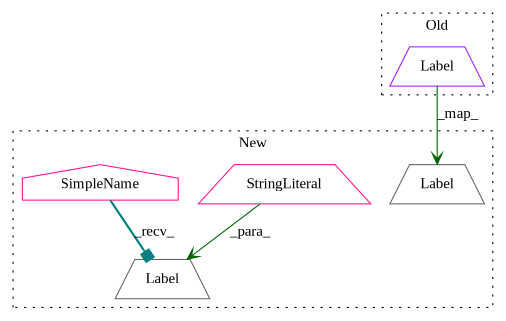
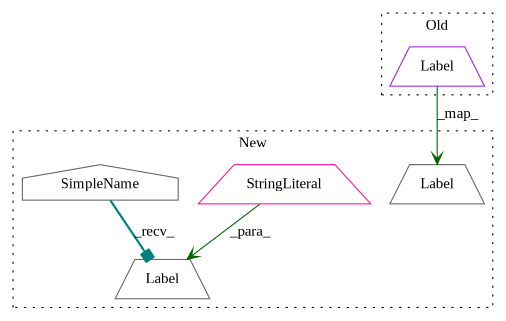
node "SimpleName": color deeppink -> gray40
